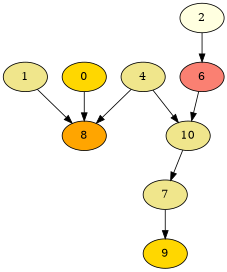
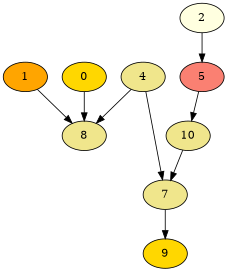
node "1": fillcolor khaki -> orange
node "6": label "6" -> "5"
edge "4" -> "10": now "4" -> "7"
node "8": fillcolor orange -> khaki
